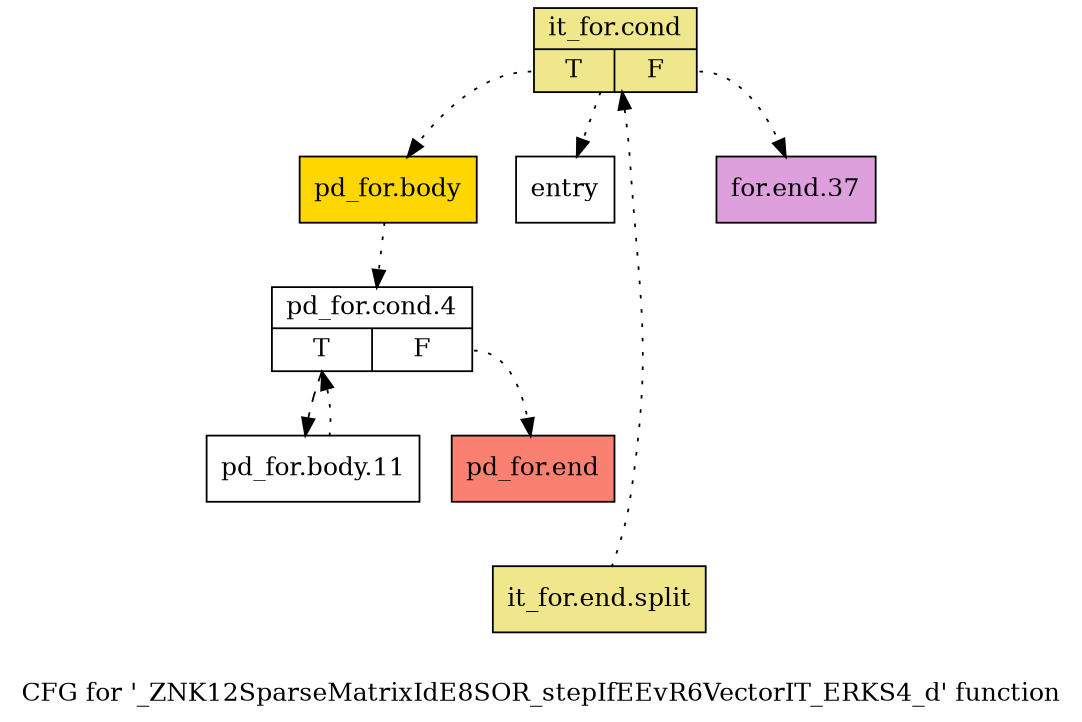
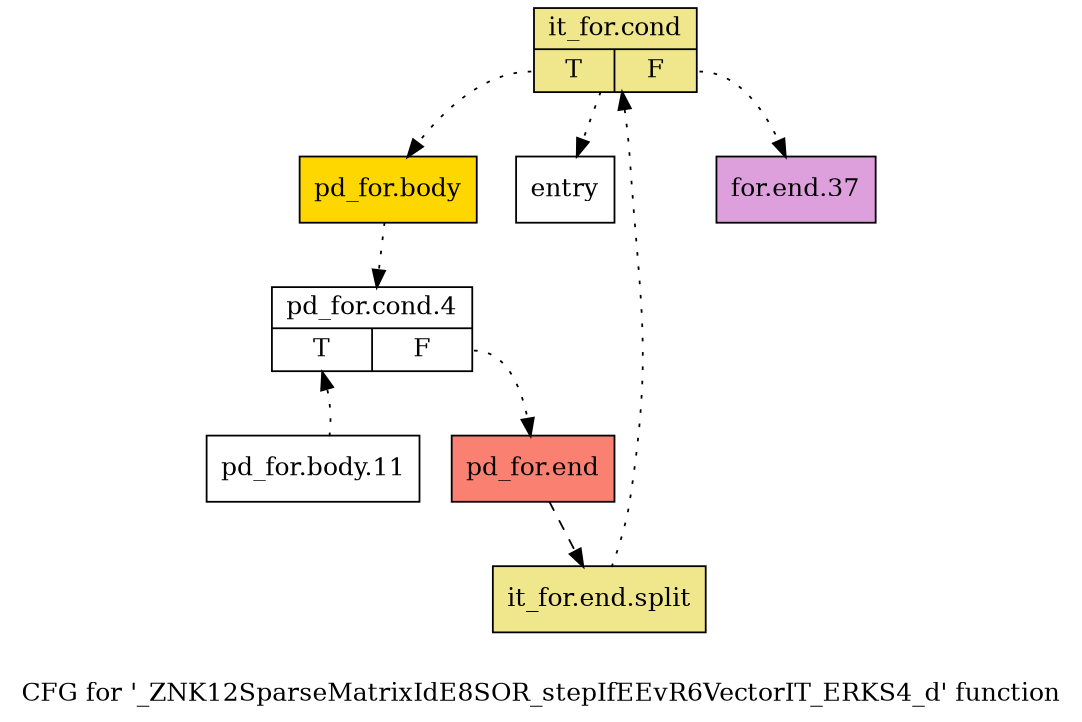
edge "pd_for.cond.4" -> "pd_for.body.11": removed
edge "pd_for.end" -> "it_for.end.split": added
